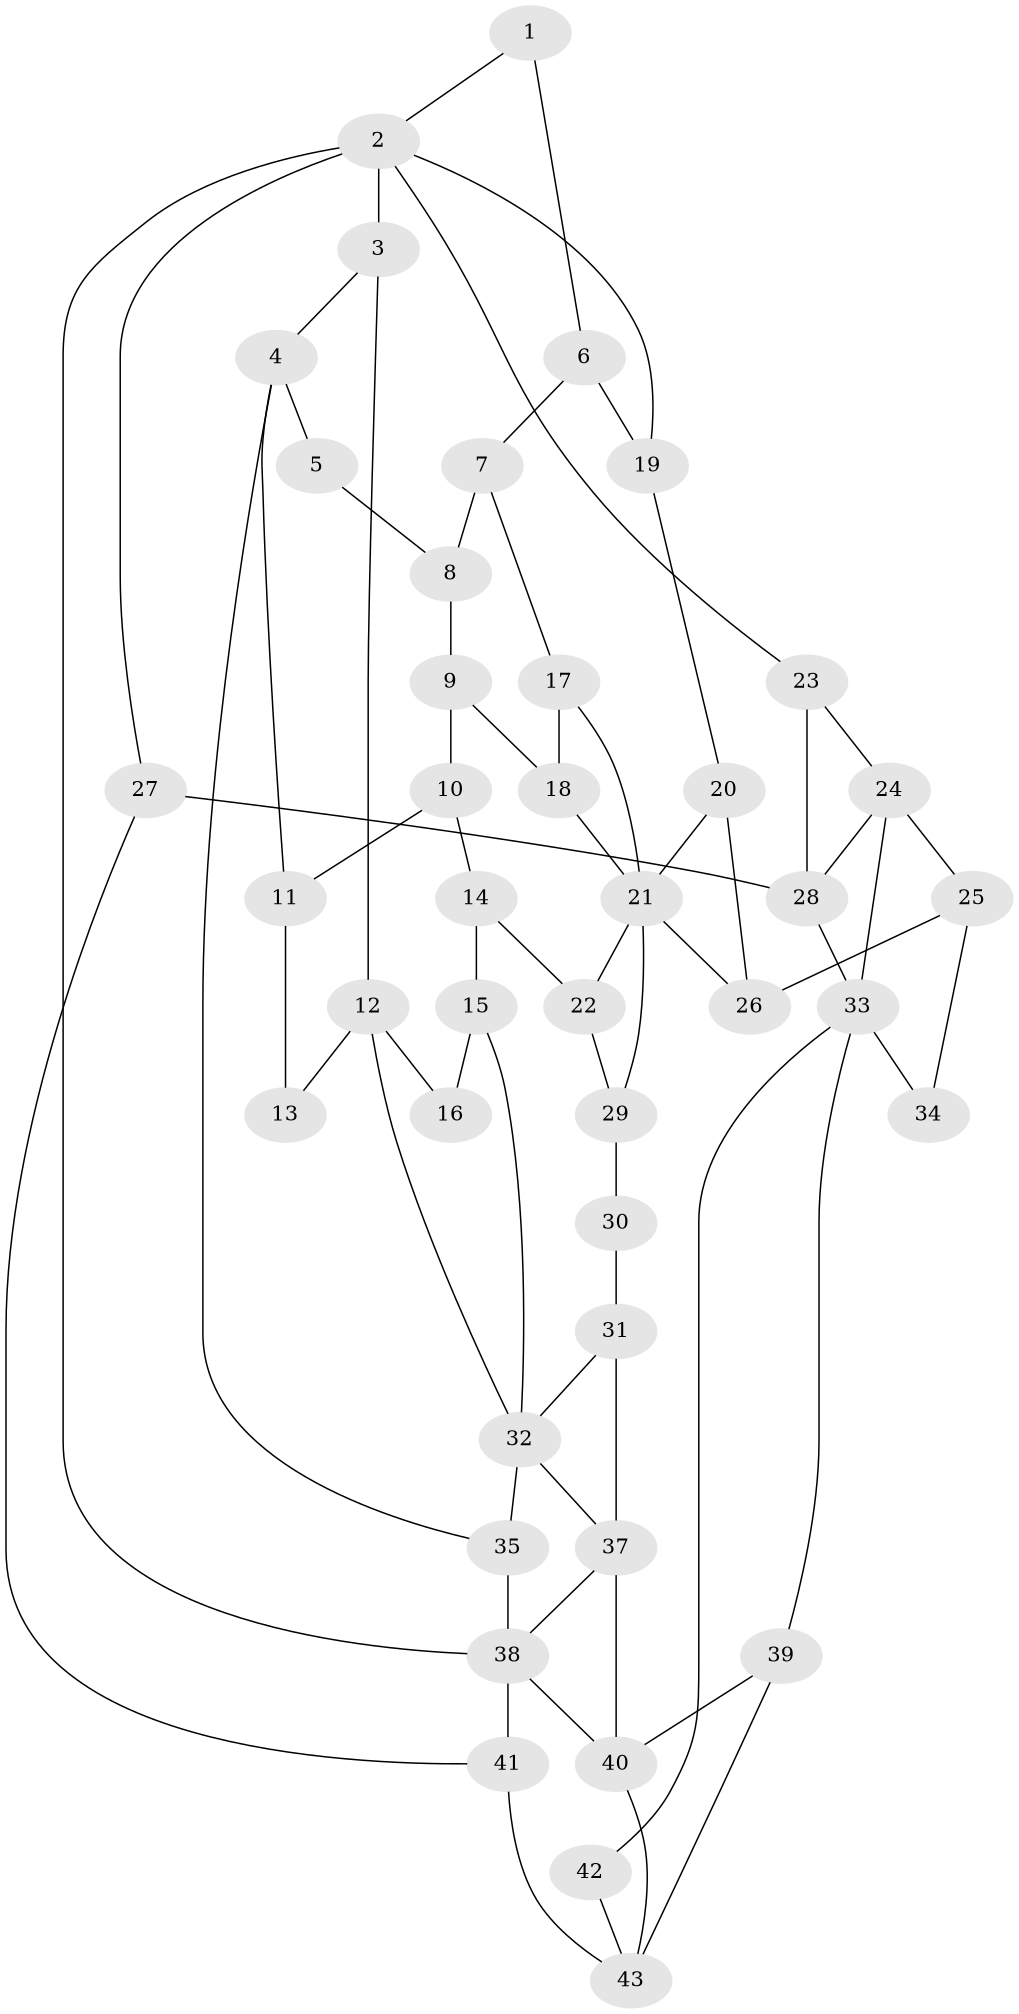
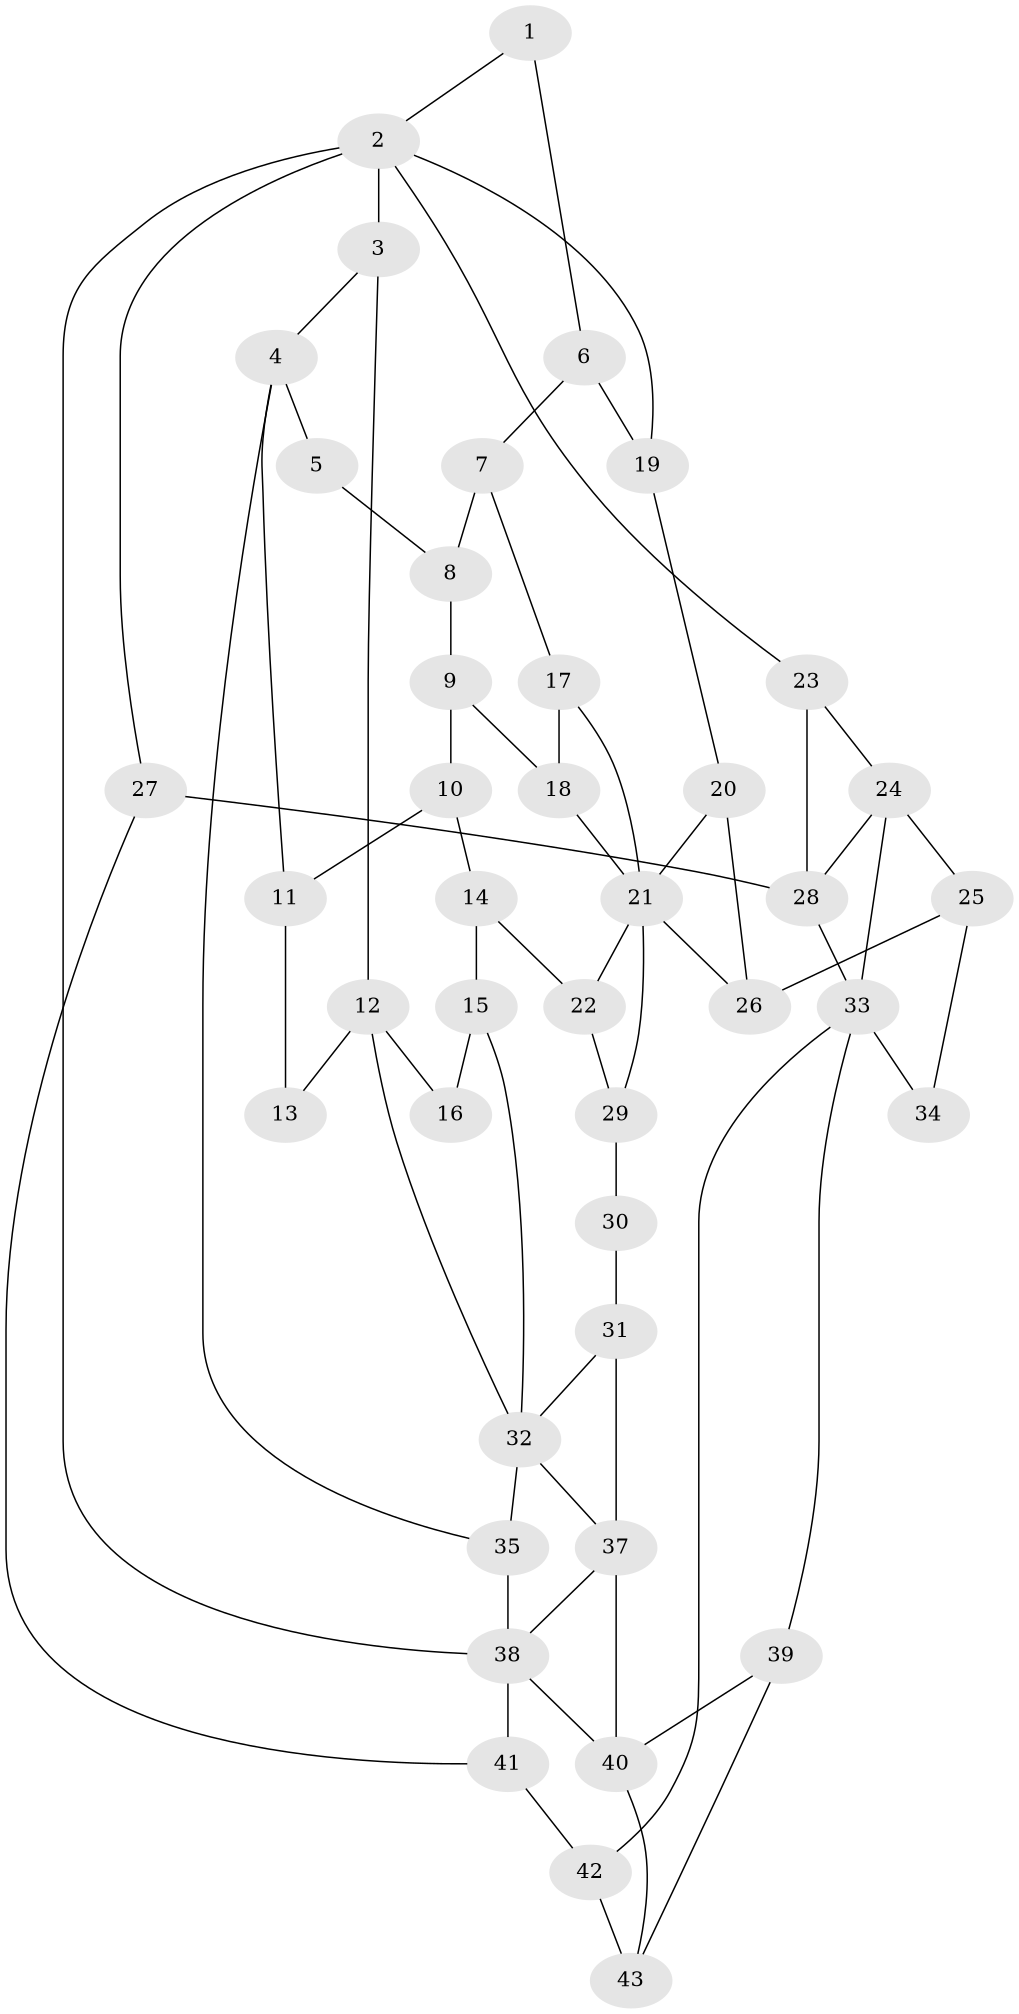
edge "41" -- "43": now "41" -- "42"
